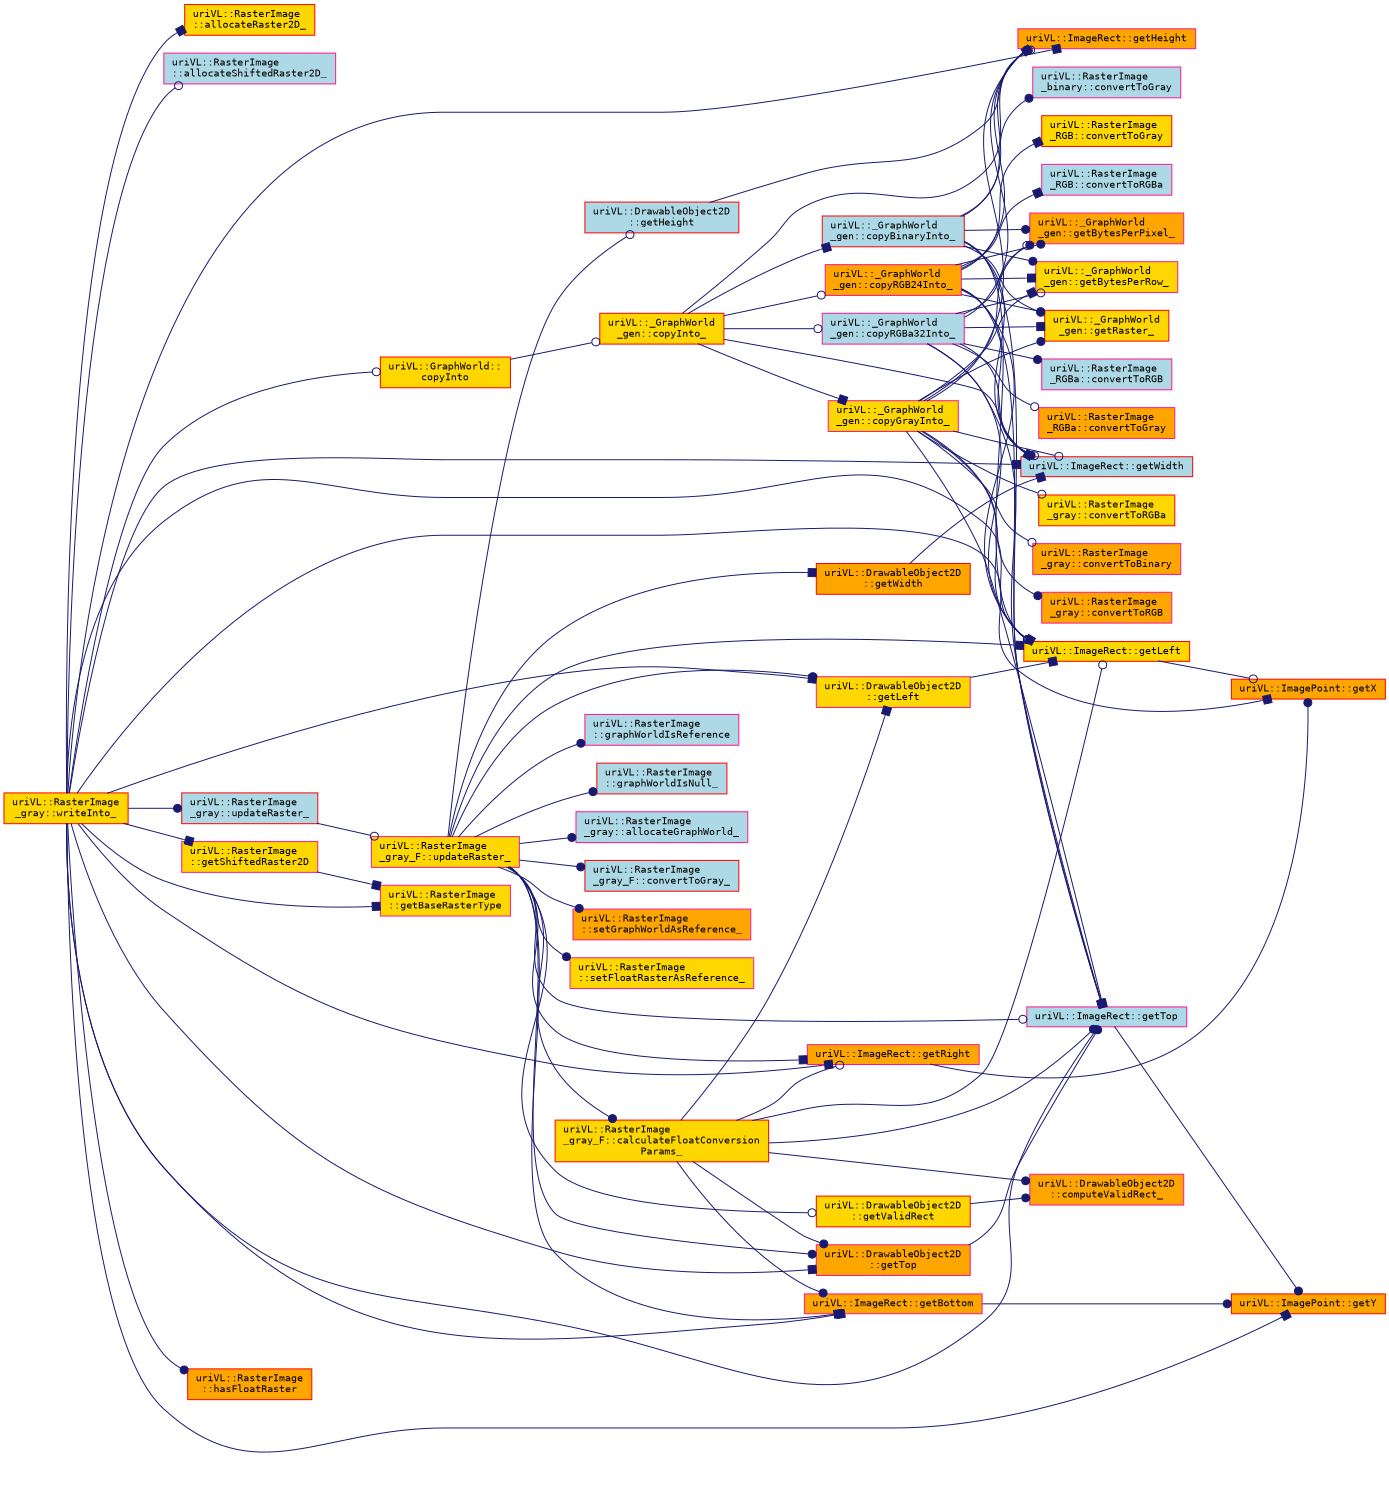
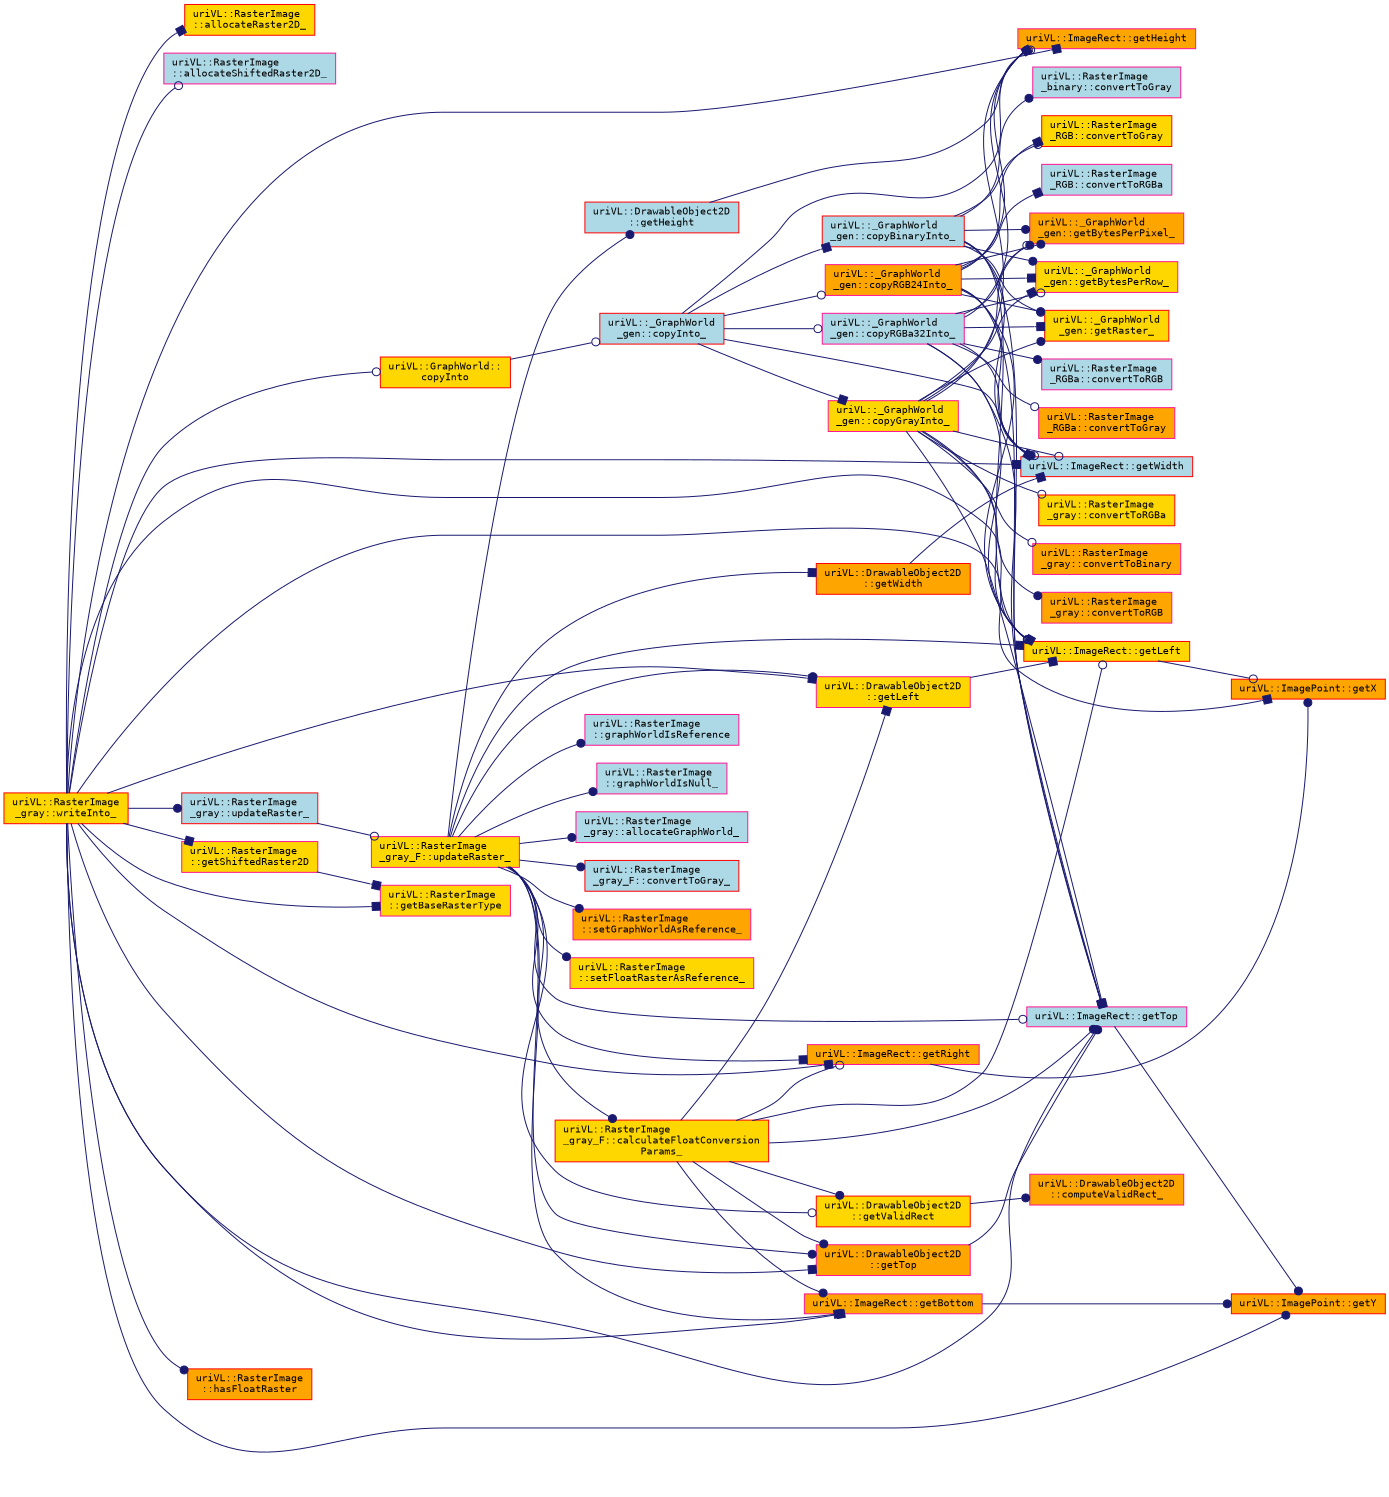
edge "uriVL::_GraphWorld _gen::copyBinaryInto_" -> "uriVL::ImageRect::getHeight": now "uriVL::_GraphWorld _gen::copyBinaryInto_" -> "uriVL::RasterImage _RGB::convertToGray"
node "uriVL::_GraphWorld _gen::copyInto_": fillcolor gold -> lightblue
edge "uriVL::RasterImage _gray_F::updateRaster_" -> "uriVL::DrawableObject2D ::getHeight": arrowhead odot -> dot
node "uriVL::RasterImage ::graphWorldIsNull_": color red -> deeppink
edge "uriVL::RasterImage _gray_F::calculateFloatConversion Params_" -> "uriVL::DrawableObject2D ::computeValidRect_": now "uriVL::RasterImage _gray_F::calculateFloatConversion Params_" -> "uriVL::DrawableObject2D ::getValidRect"
edge "uriVL::RasterImage _gray::writeInto_" -> "uriVL::ImagePoint::getY": arrowhead box -> dot
